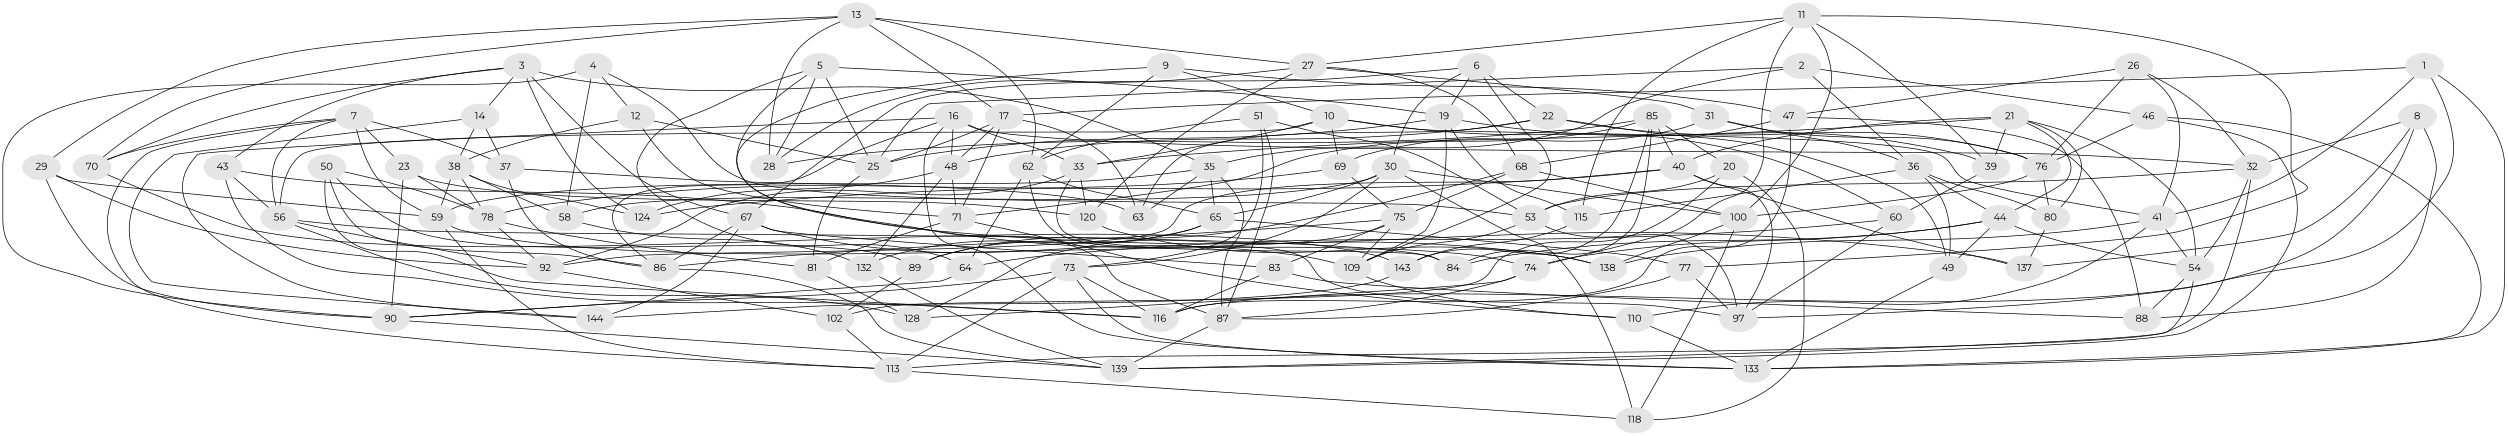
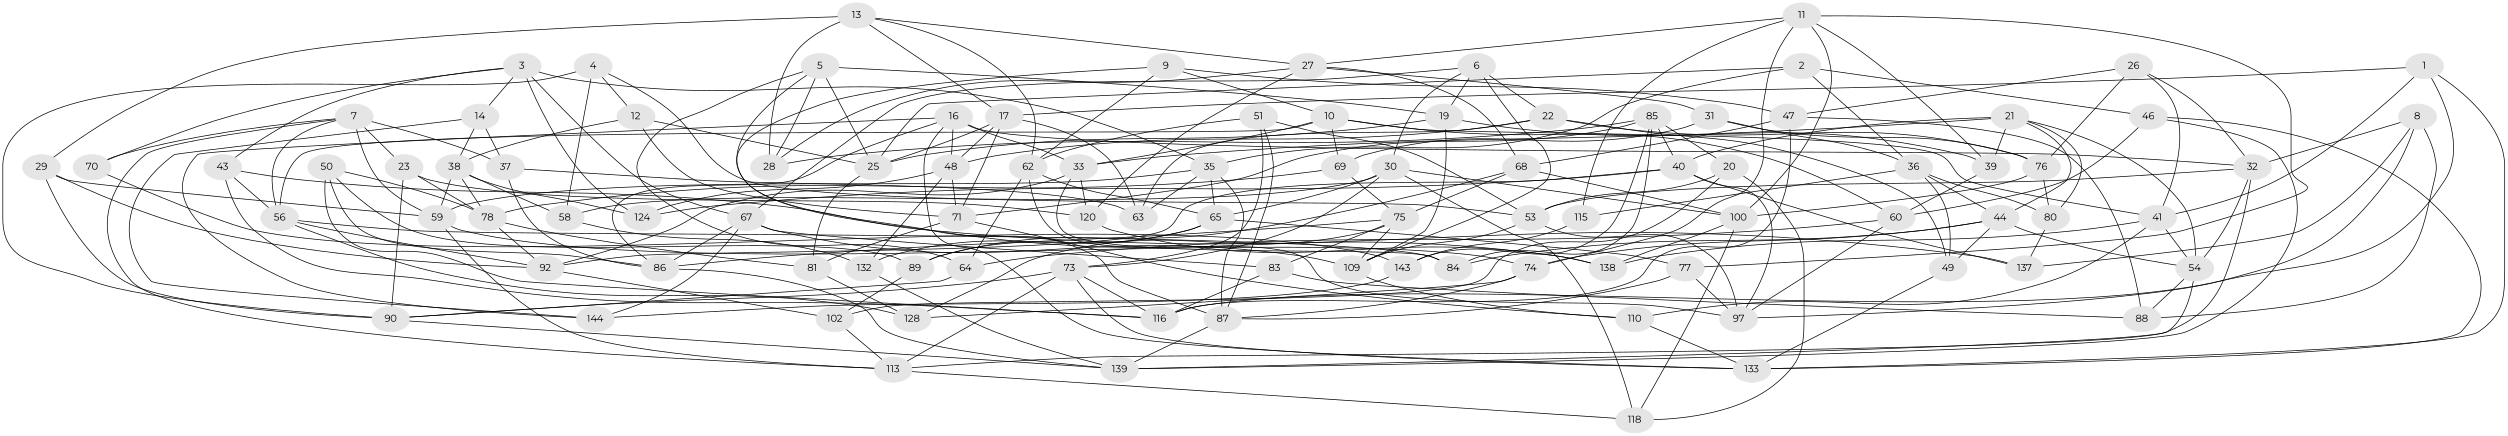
edge "13" -- "70": removed
edge "46" -- "76": now "46" -- "60"
edge "19" -- "115": removed
